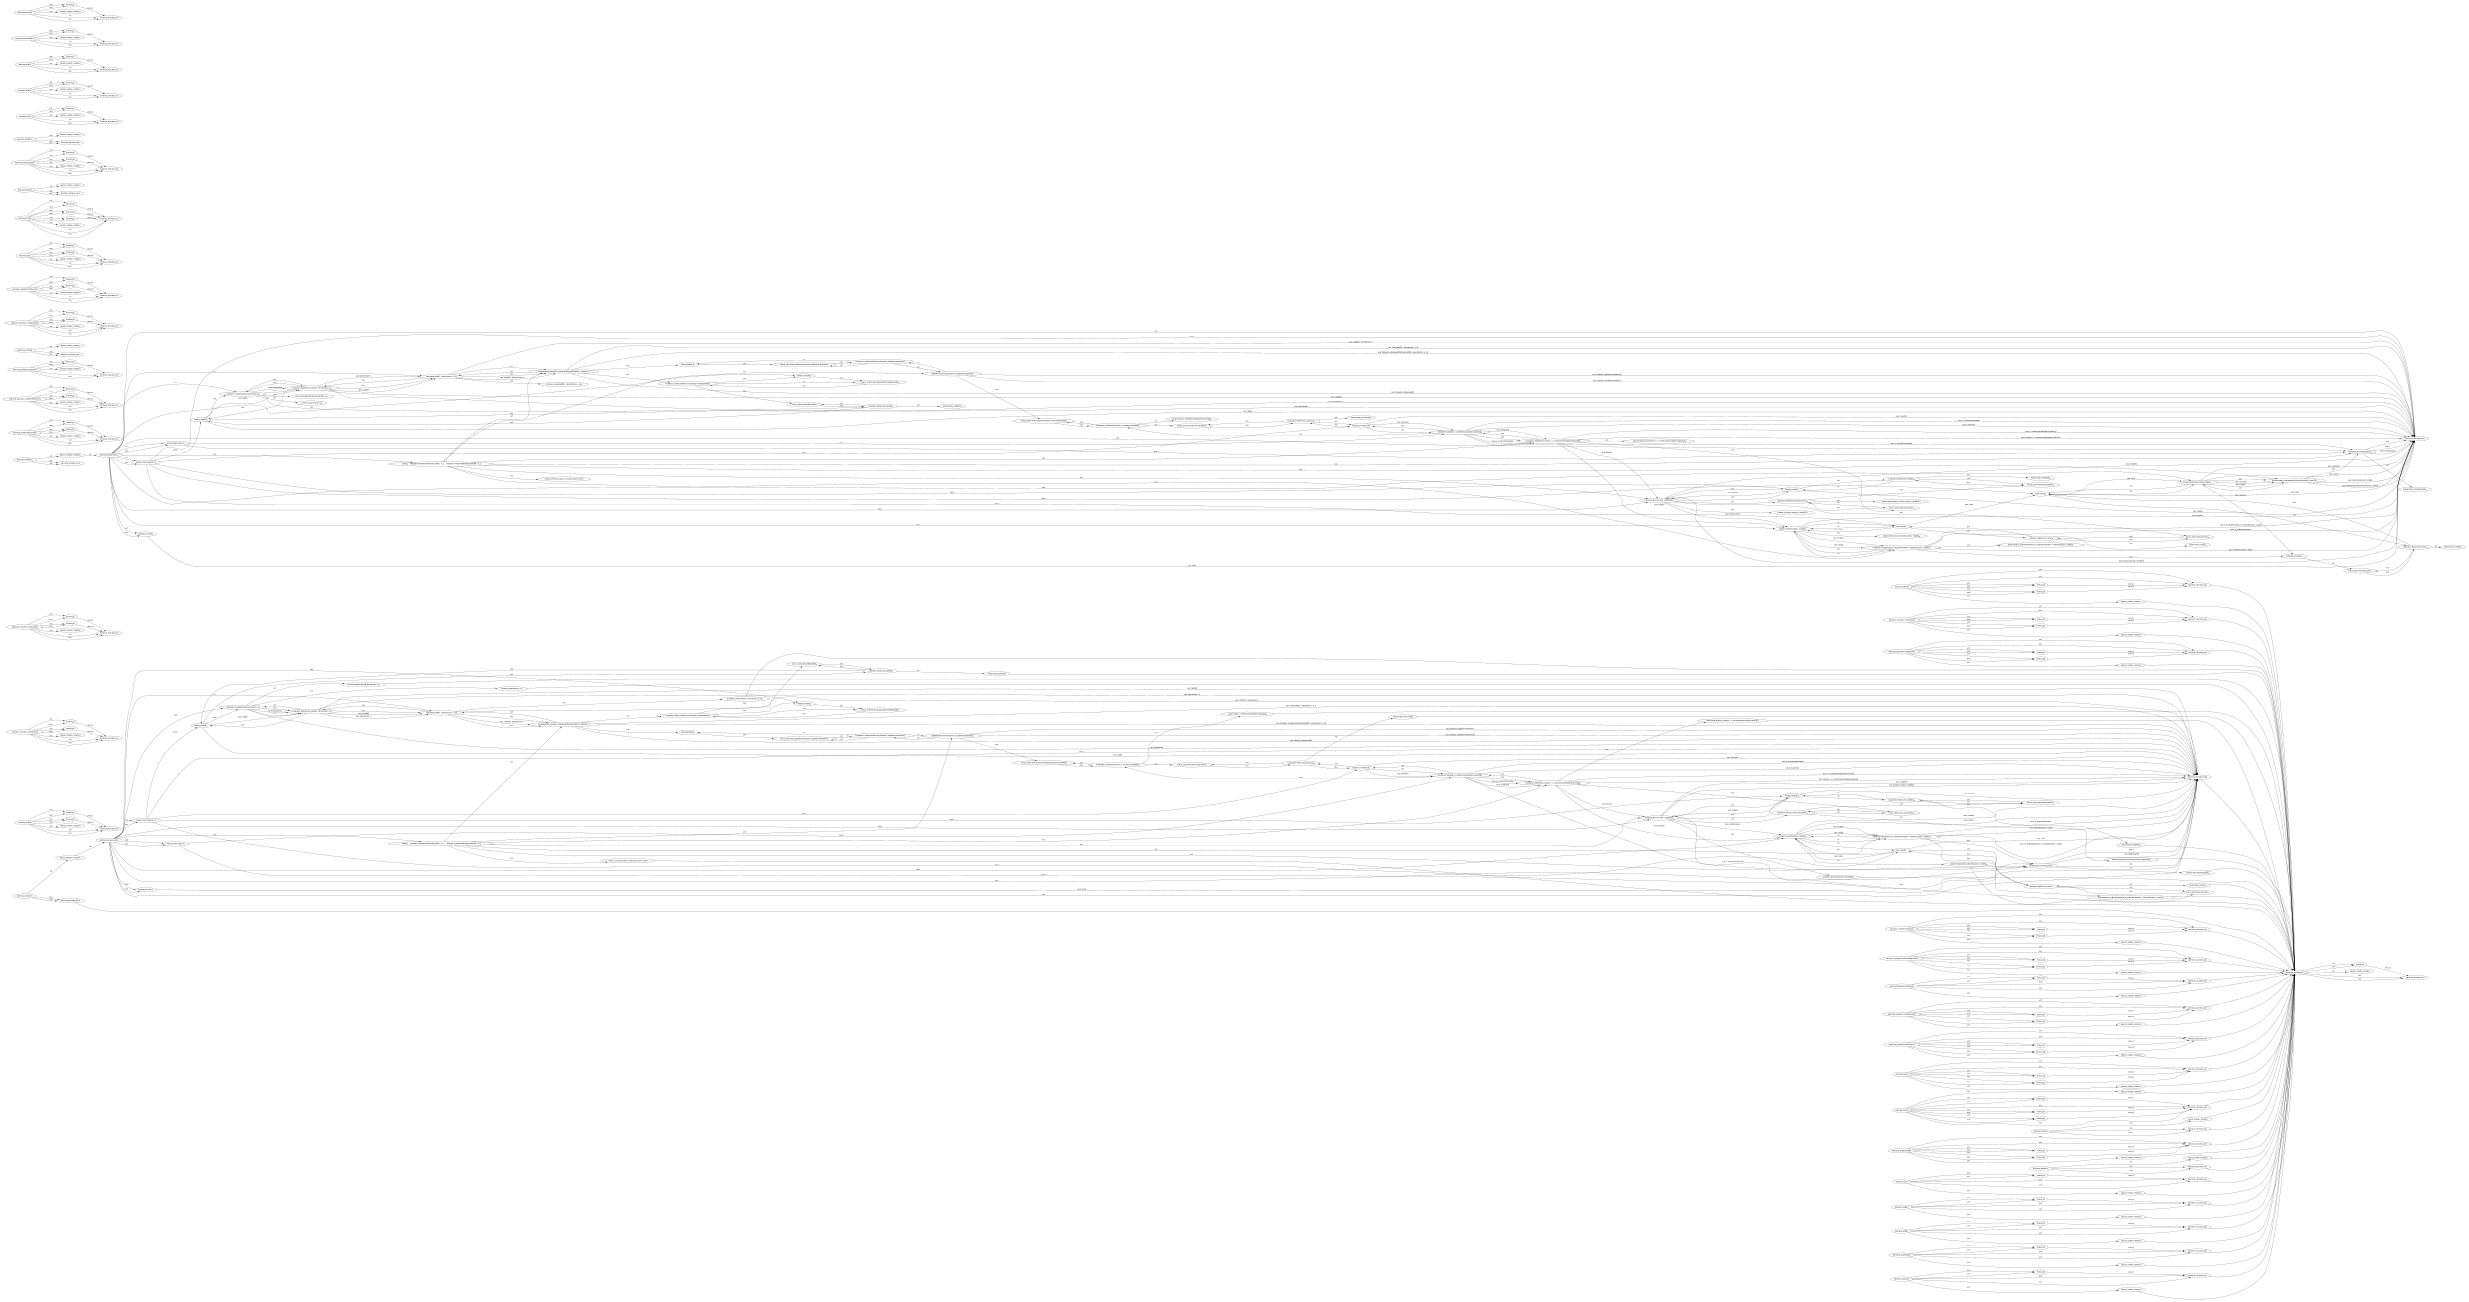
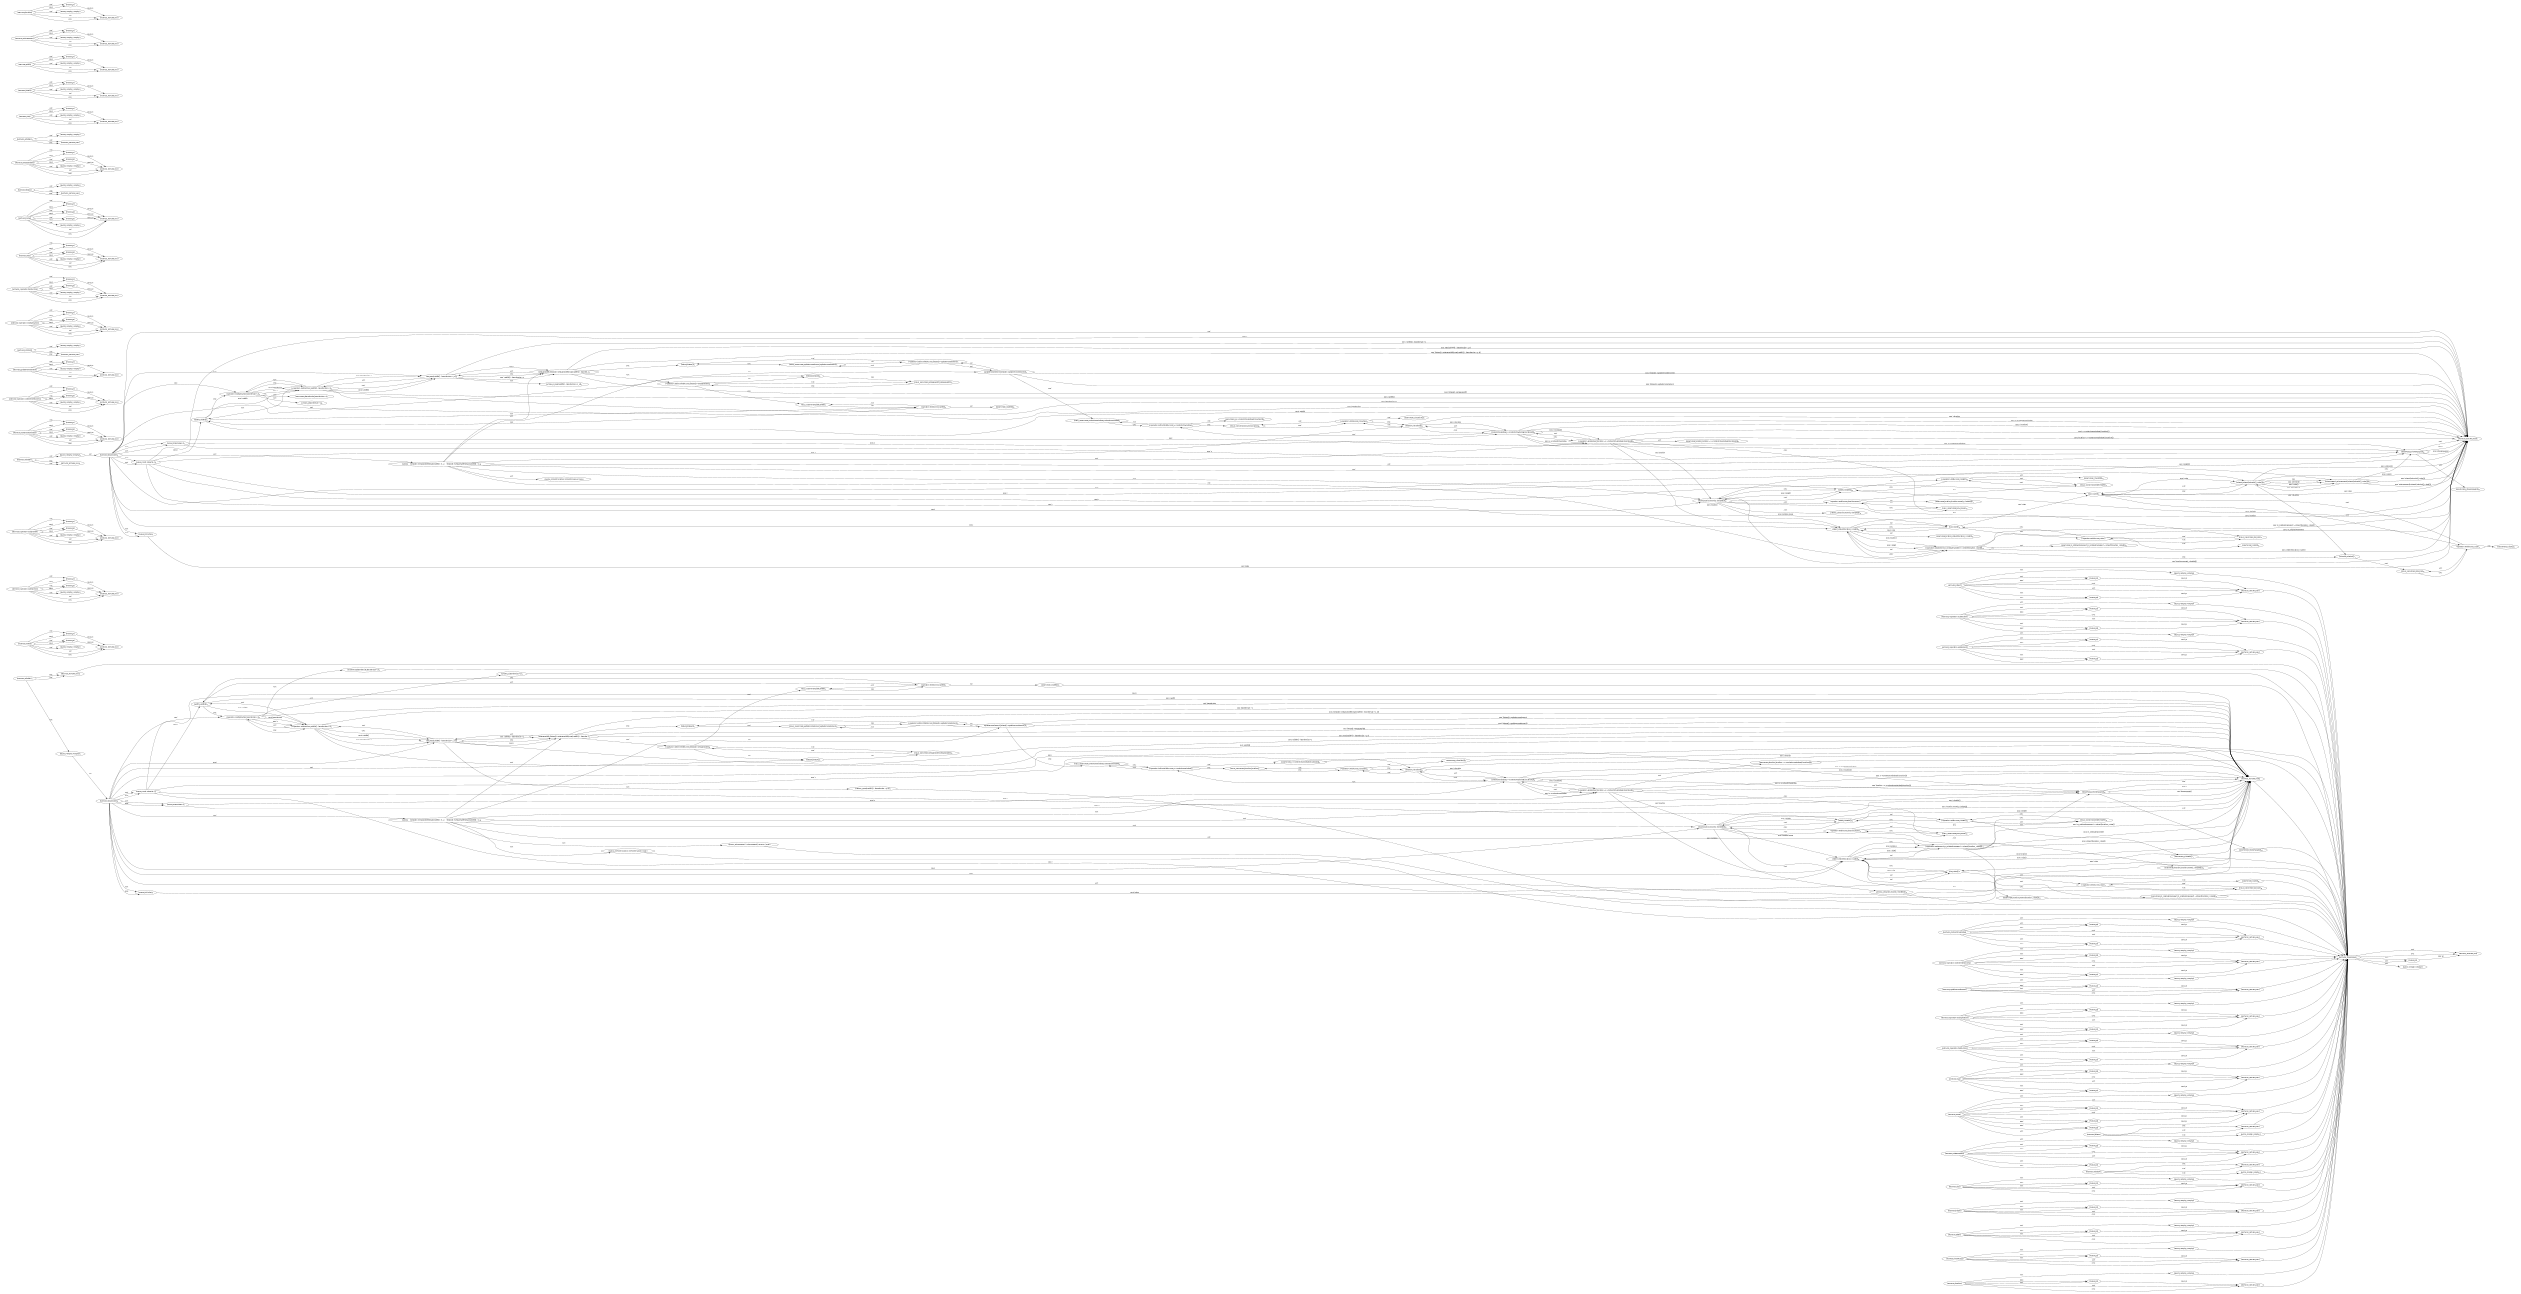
edge "(setFrameRect,setFrameRect(IntRect(IntPoint(), r.size())))" -> "(IntRect,IntRect(IntPoint(), r.size()))": label "AST: " -> "DDG: kBorderSize"
node "<(LOCAL,setFrameRect : setFrameRect)<SUB>13</SUB>>": added
